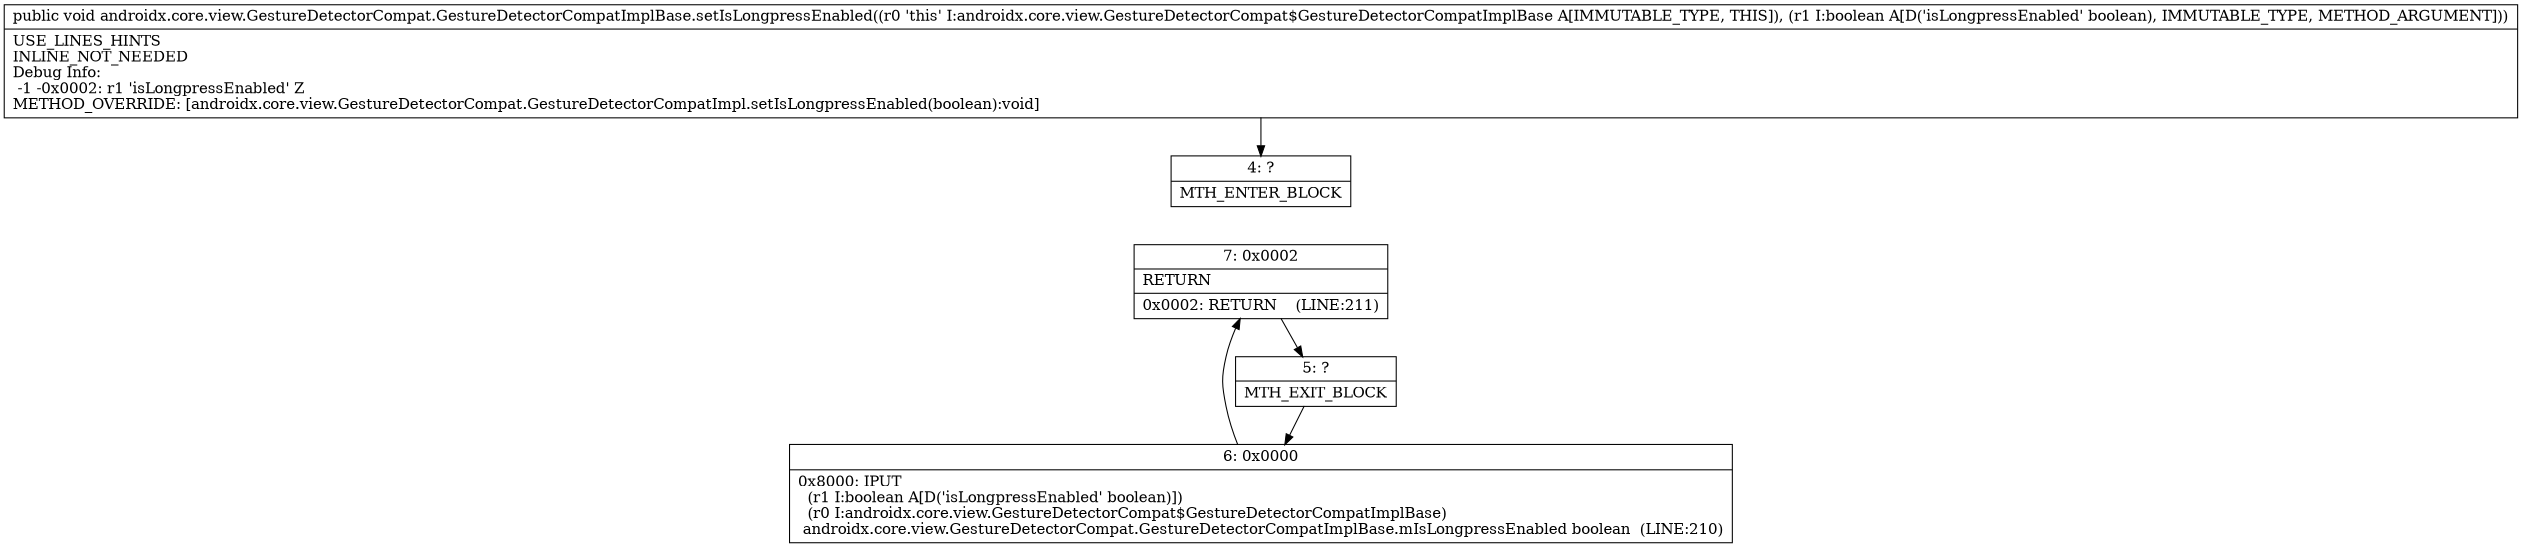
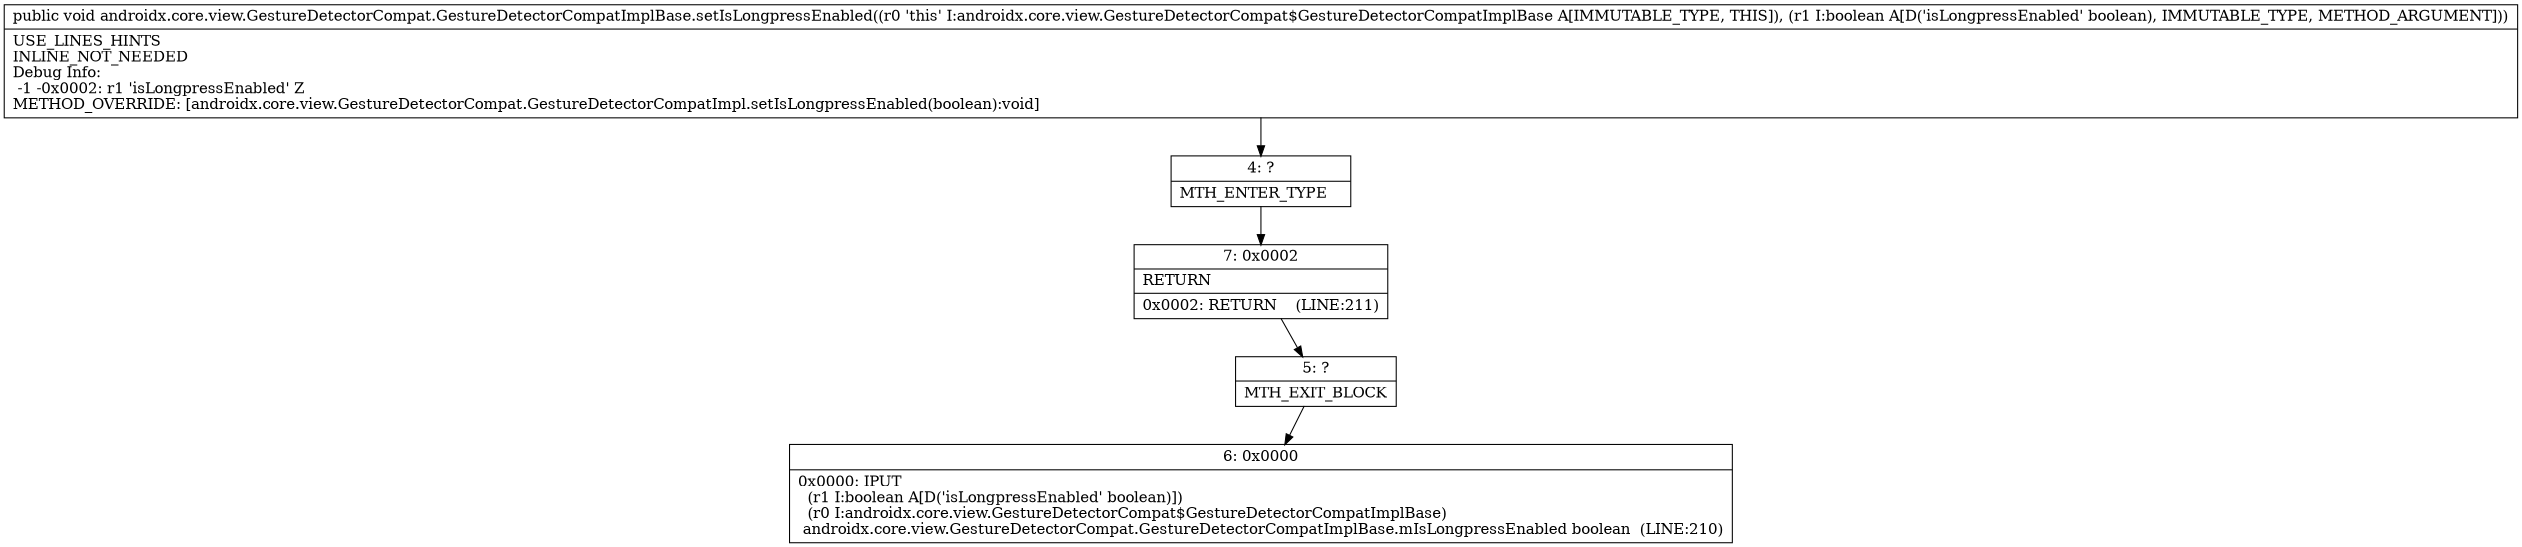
node "4: ?": text "MTH_ENTER_BLOCK" -> "MTH_ENTER_TYPE"
edge "6: 0x0000" -> "7: 0x0002": now "4: ?" -> "7: 0x0002"
node "6: 0x0000": text "0x8000: IPUT" -> "0x0000: IPUT"
